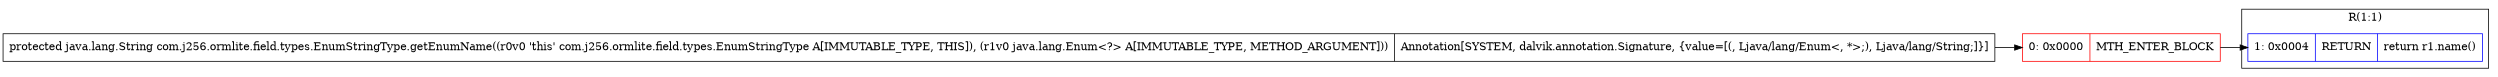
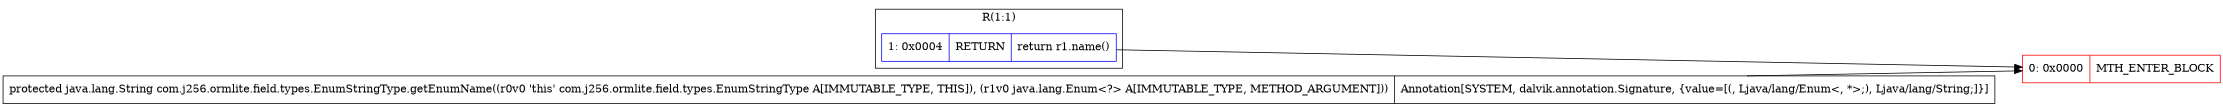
edge "0: 0x0000" -> "1: 0x0004": reversed
